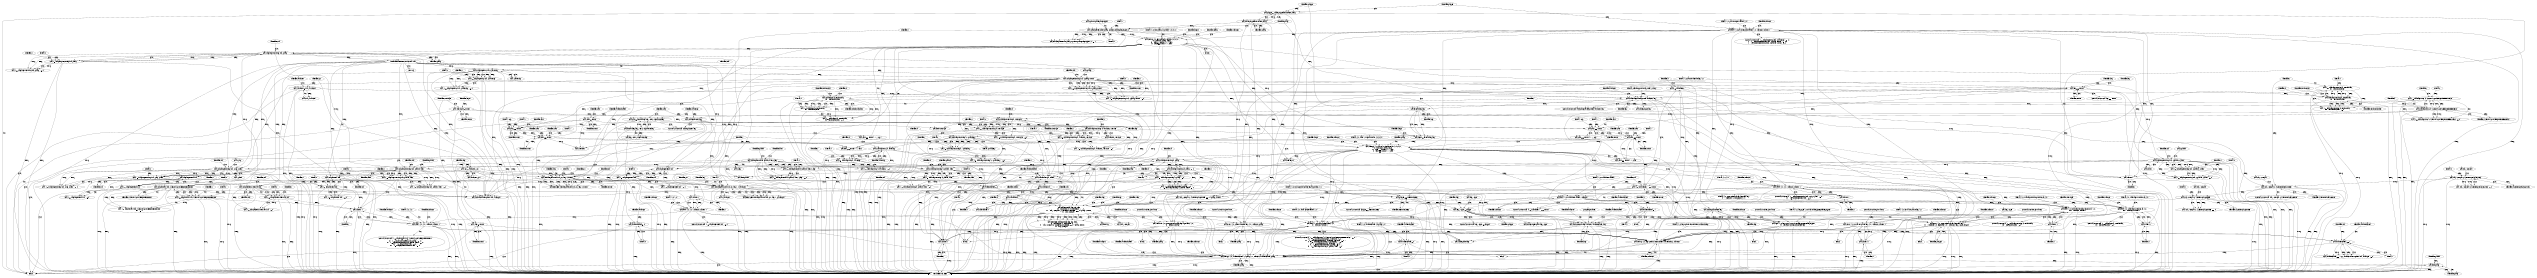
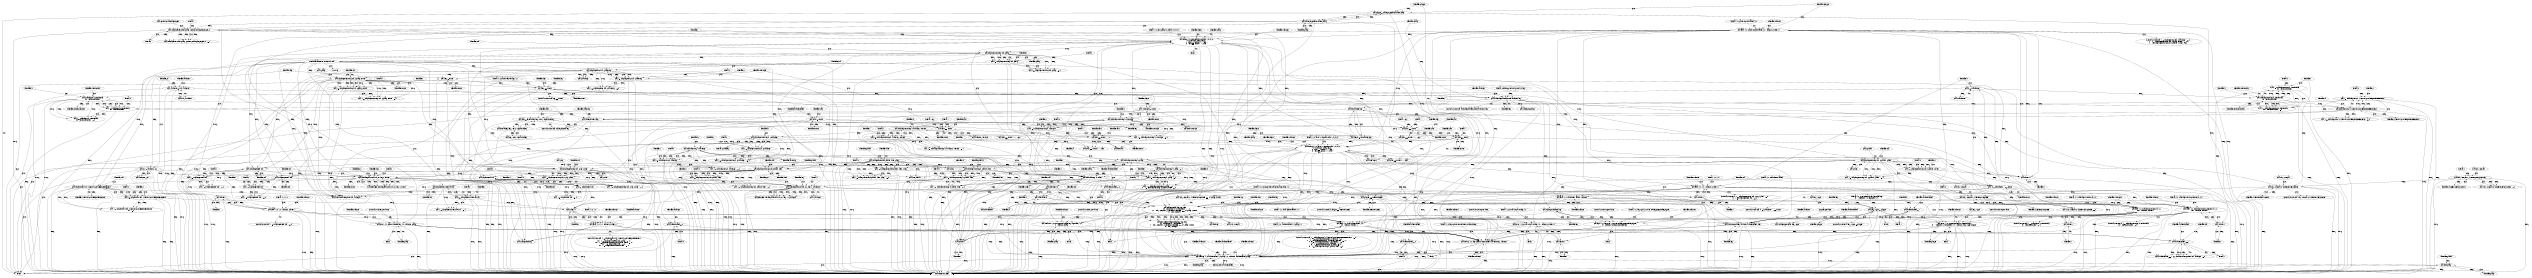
edge "(Call,*key = NULL)" -> "(Call,key == NULL)": added, label "DDG:"
node "(Call,sshbuf_new())": added
node "(Return,return authenticated;)": added
